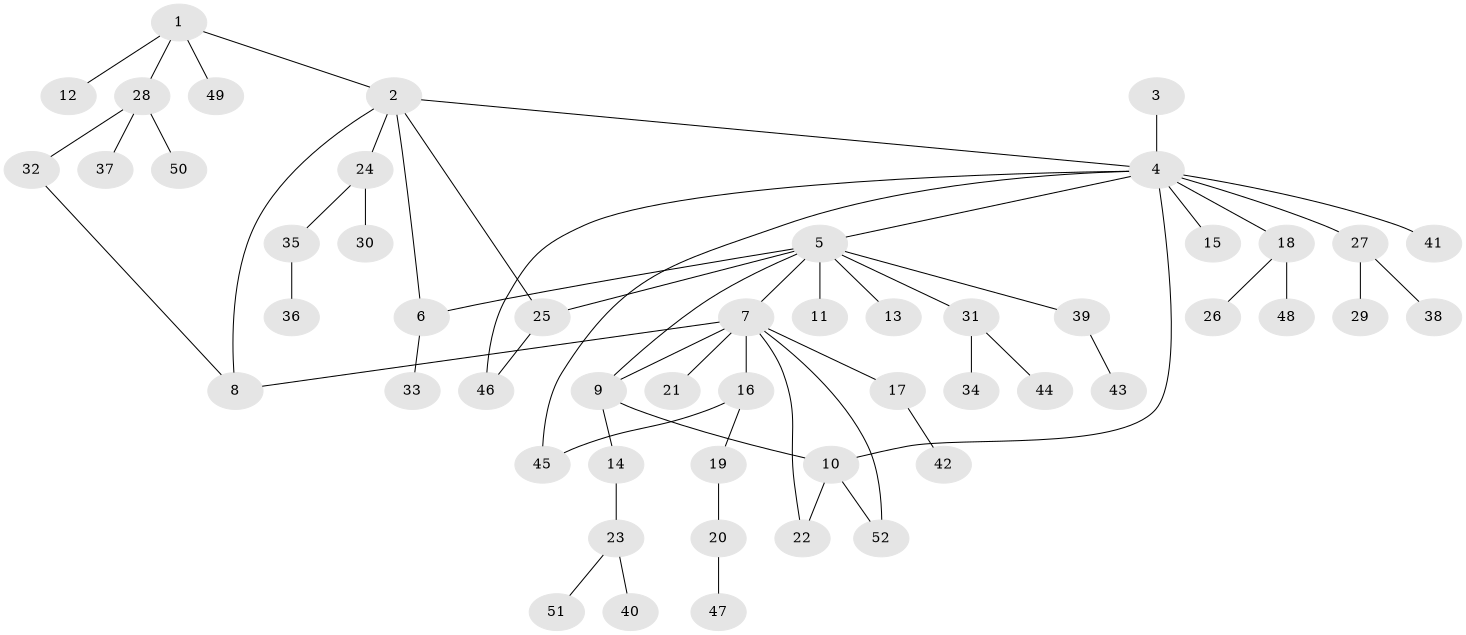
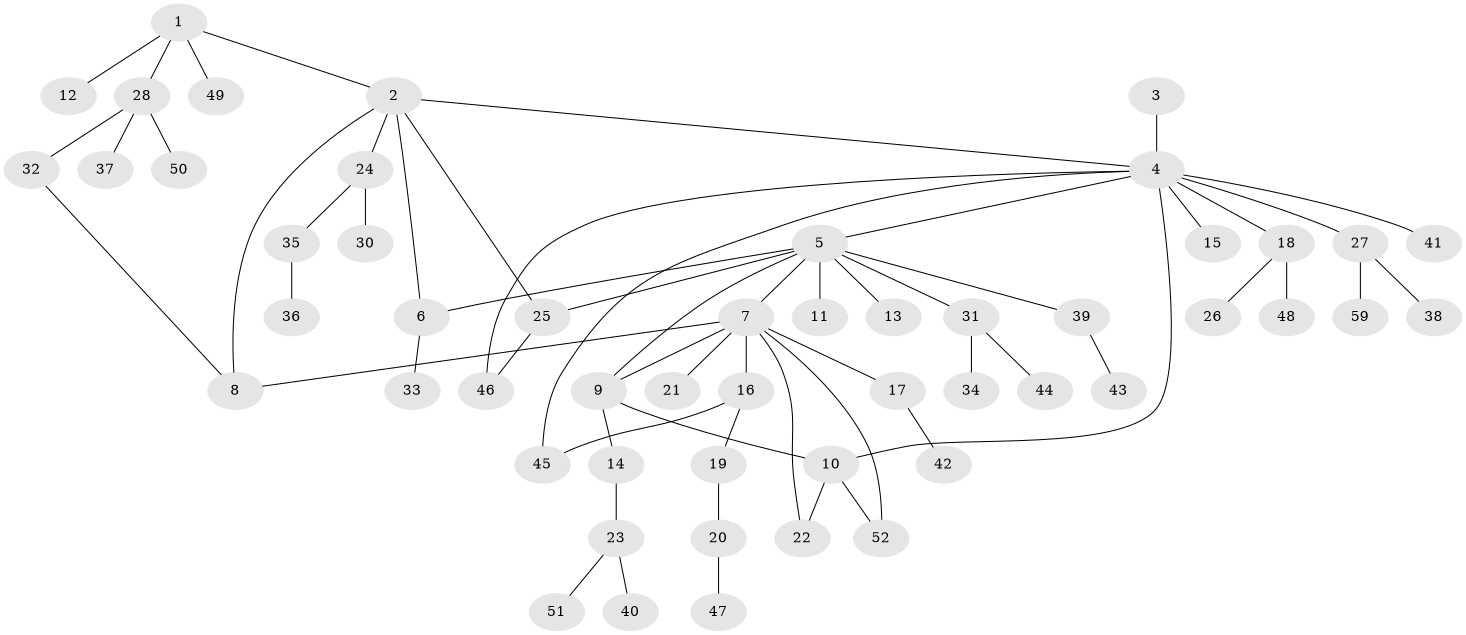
node "29": label "29" -> "59"
